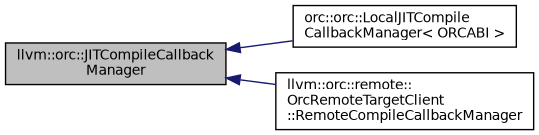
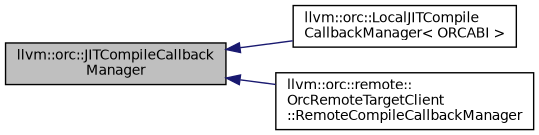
node "orc::orc::LocalJITCompile CallbackManager< ORCABI >": label "orc::orc::LocalJITCompile CallbackManager< ORCABI >" -> "llvm::orc::LocalJITCompile CallbackManager< ORCABI >"
